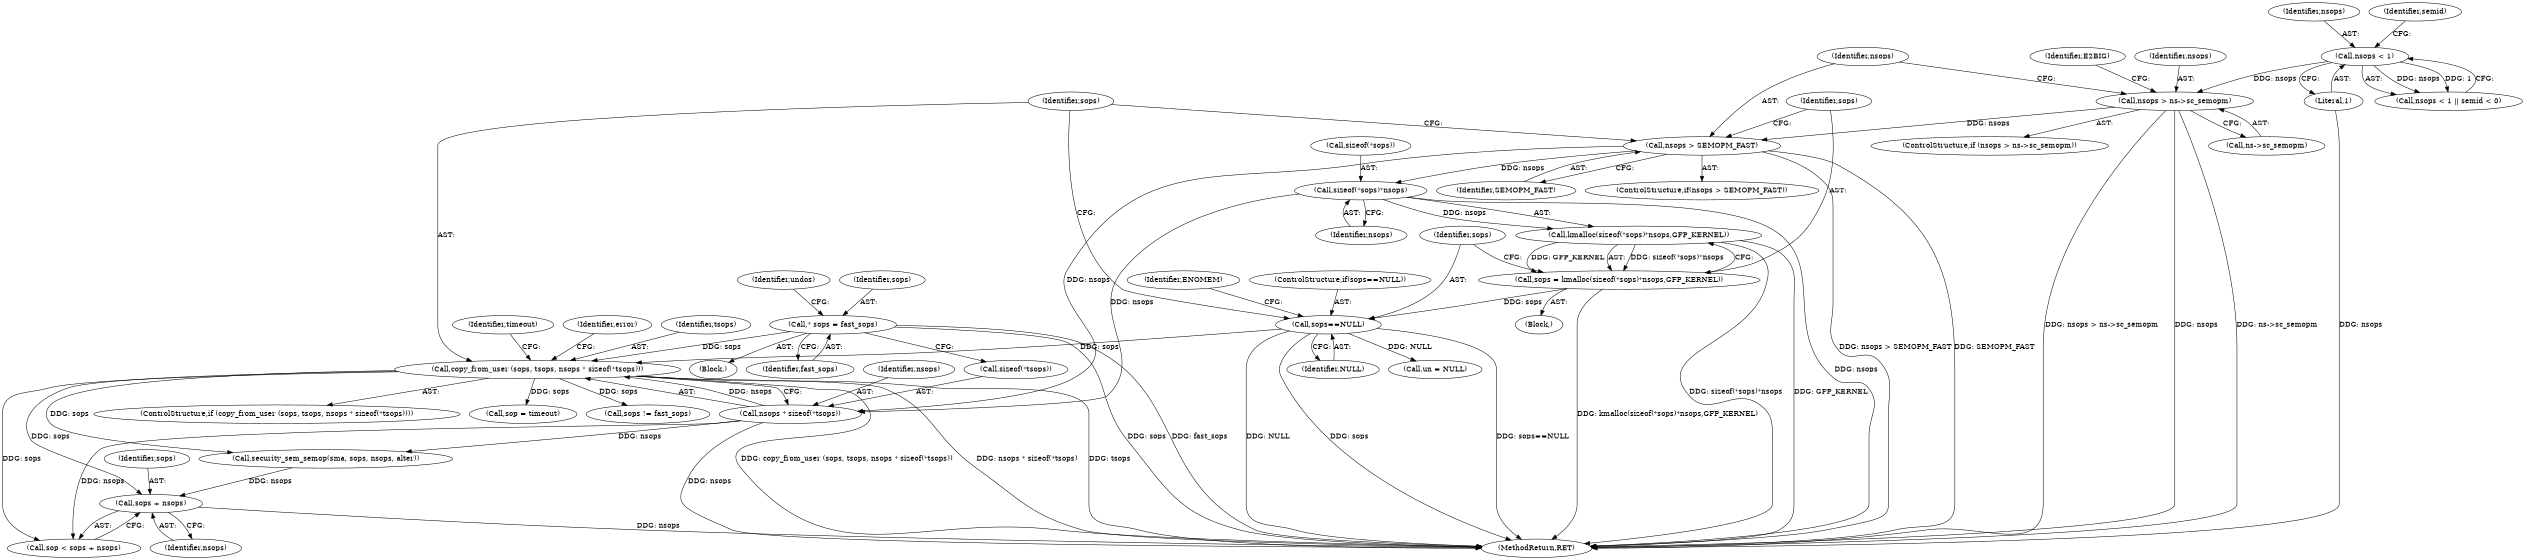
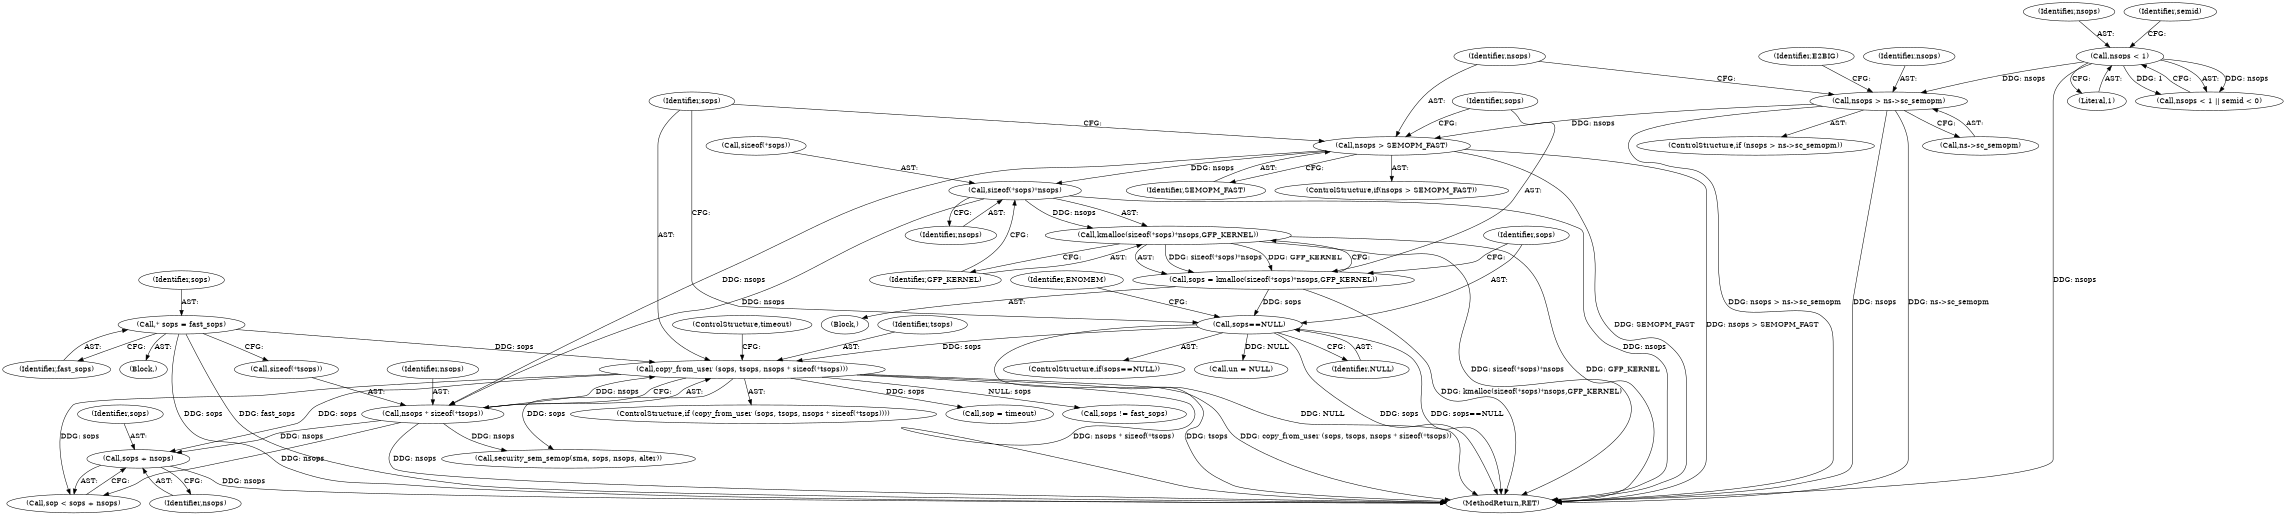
node "(Identifier,undos)": removed
node "(Identifier,GFP_KERNEL)": added
edge "(ControlStructure,if(sops==NULL))" -> "(Call,sops==NULL)": reversed
node "(Identifier,timeout)": label "(Identifier,timeout)" -> "(ControlStructure,timeout)"
node "(Identifier,error)": removed
edge "(Call,copy_from_user (sops, tsops, nsops * sizeof(*tsops)))" -> "(Call,sops != fast_sops)": label "DDG: sops" -> "NULL: sops"
edge "(Call,security_sem_semop(sma, sops, nsops, alter))" -> "(Call,sops + nsops)": now "(Call,nsops * sizeof(*tsops))" -> "(Call,sops + nsops)"
edge "(Literal,1)" -> "(MethodReturn,RET)": now "(Call,nsops < 1)" -> "(MethodReturn,RET)"
